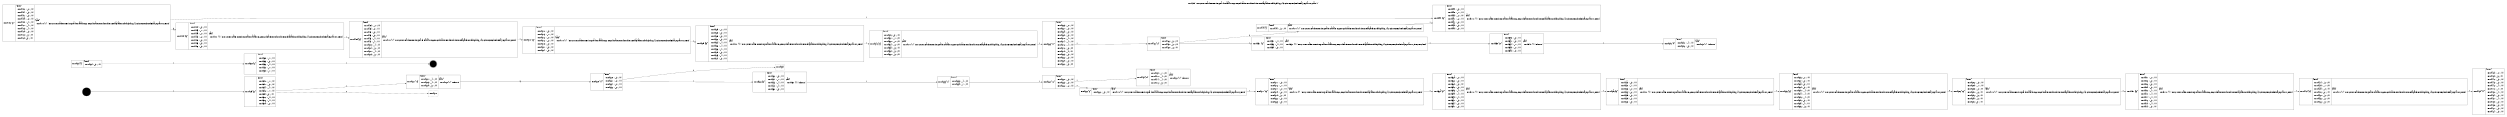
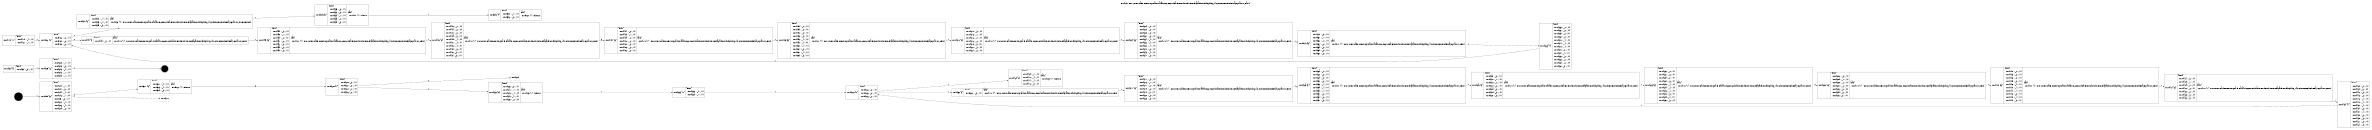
edge "0x1094b2 [34]" -> "0x109499 [25]": reversed
node "0x10947d [11]": added
edge "0x10943d [44]" -> "0x109360 [12]": added, label "1"
